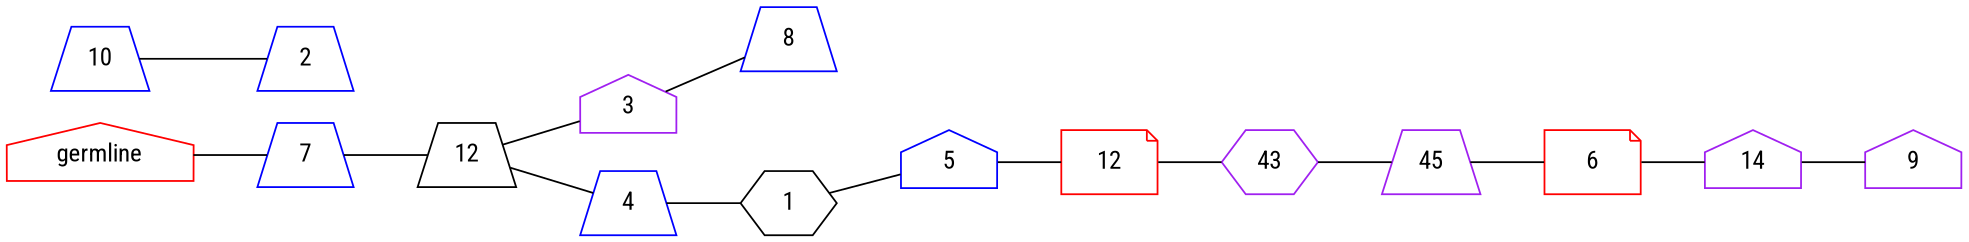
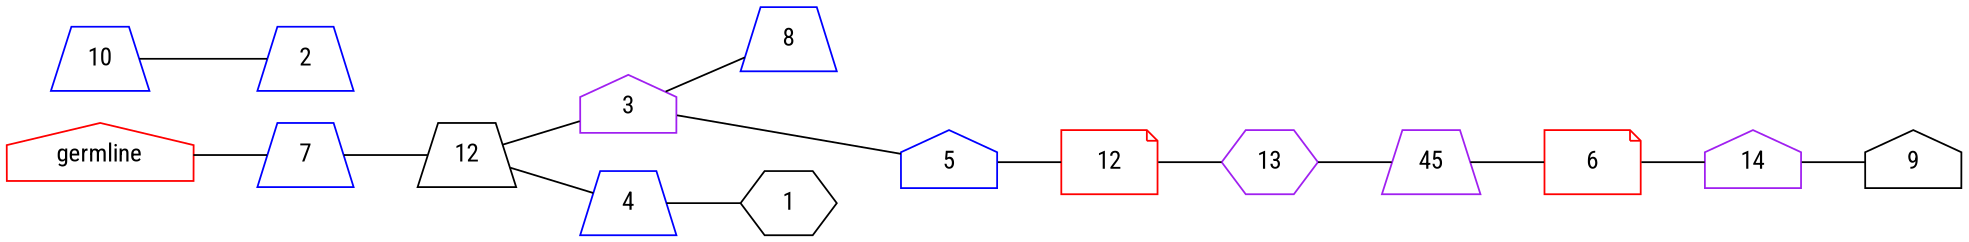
node "43": label "43" -> "13"
node "9": color purple -> black
edge "5" -- "1": now "5" -- "3"
